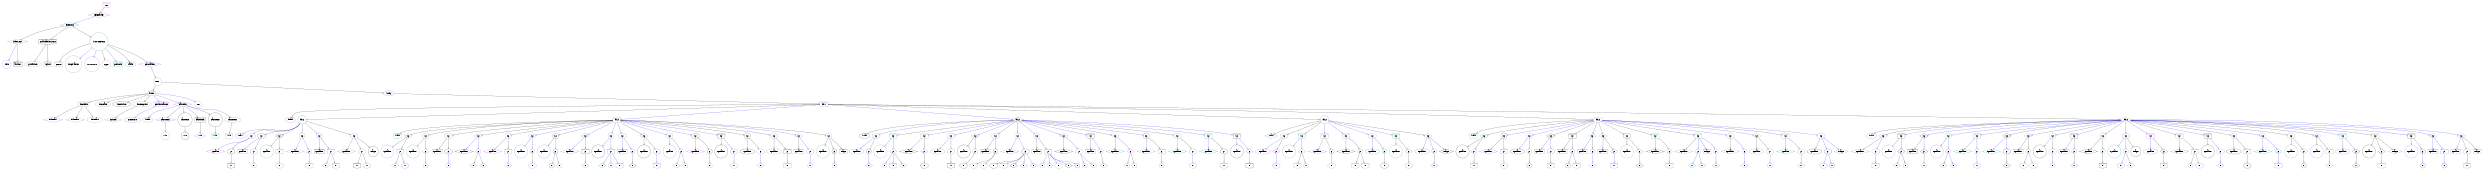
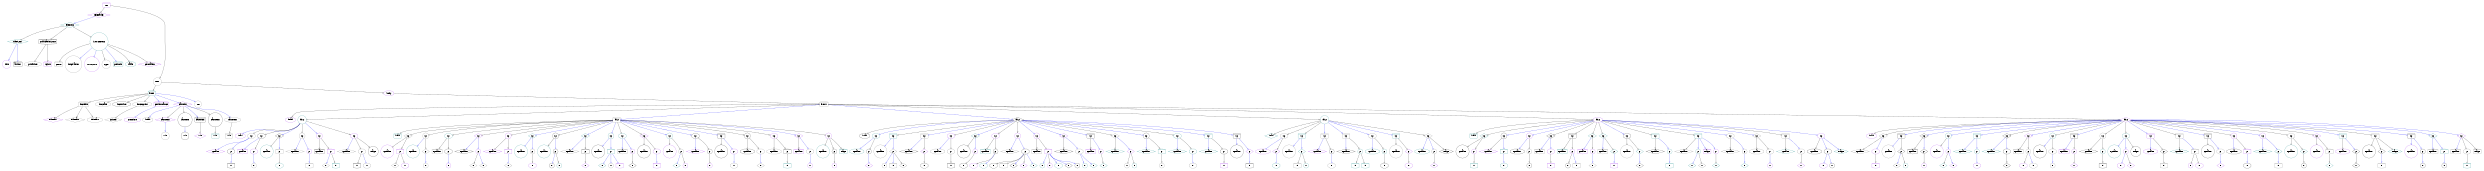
edge "permalien" -> "text": now "TEI" -> "text"
node "div1": label "div1" -> "front1"
